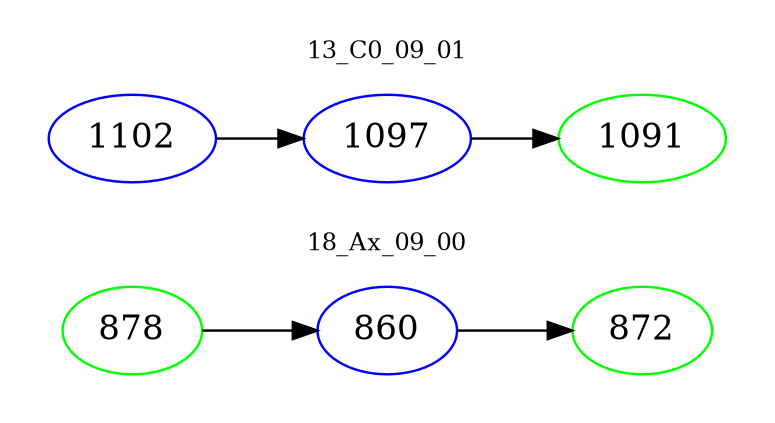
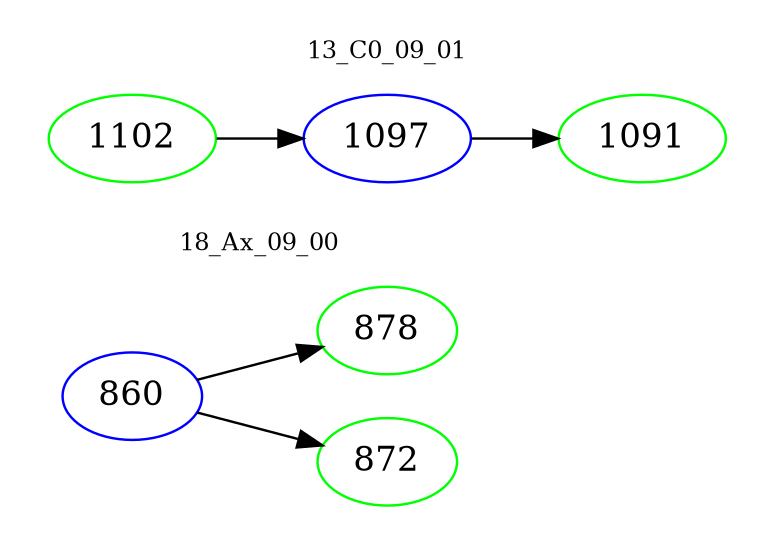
node "1102": color blue -> green
edge "878" -> "860": reversed
